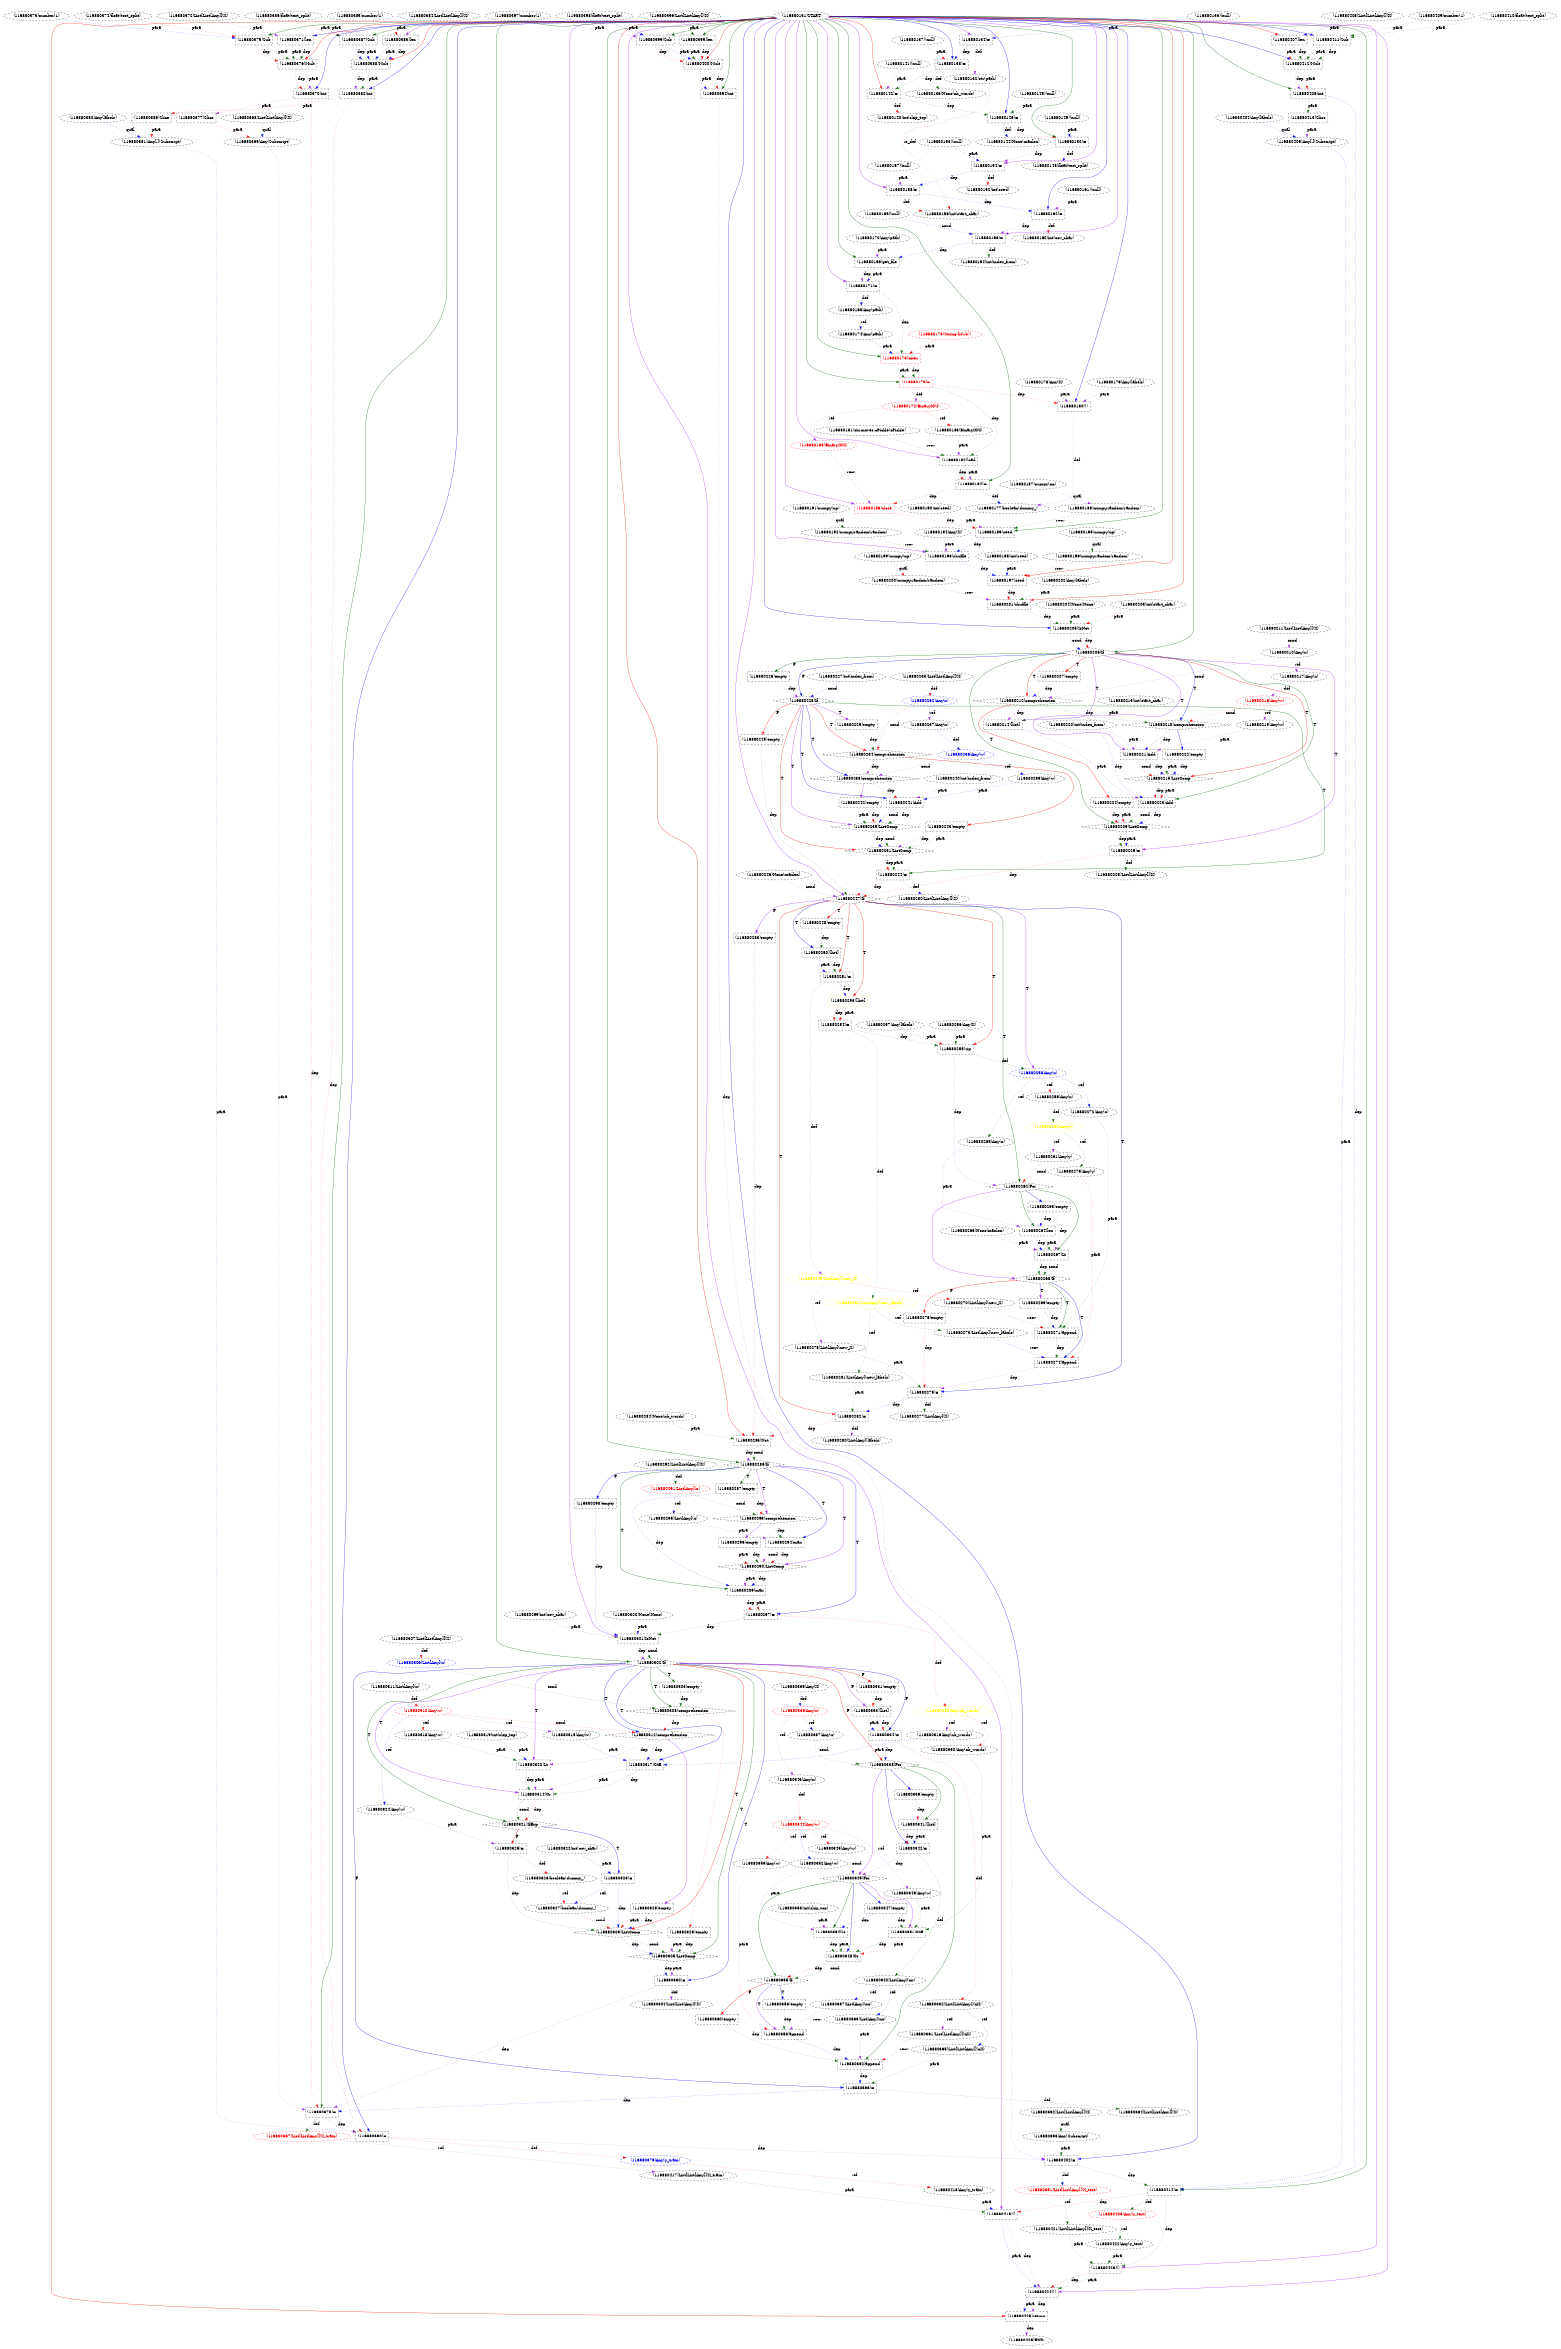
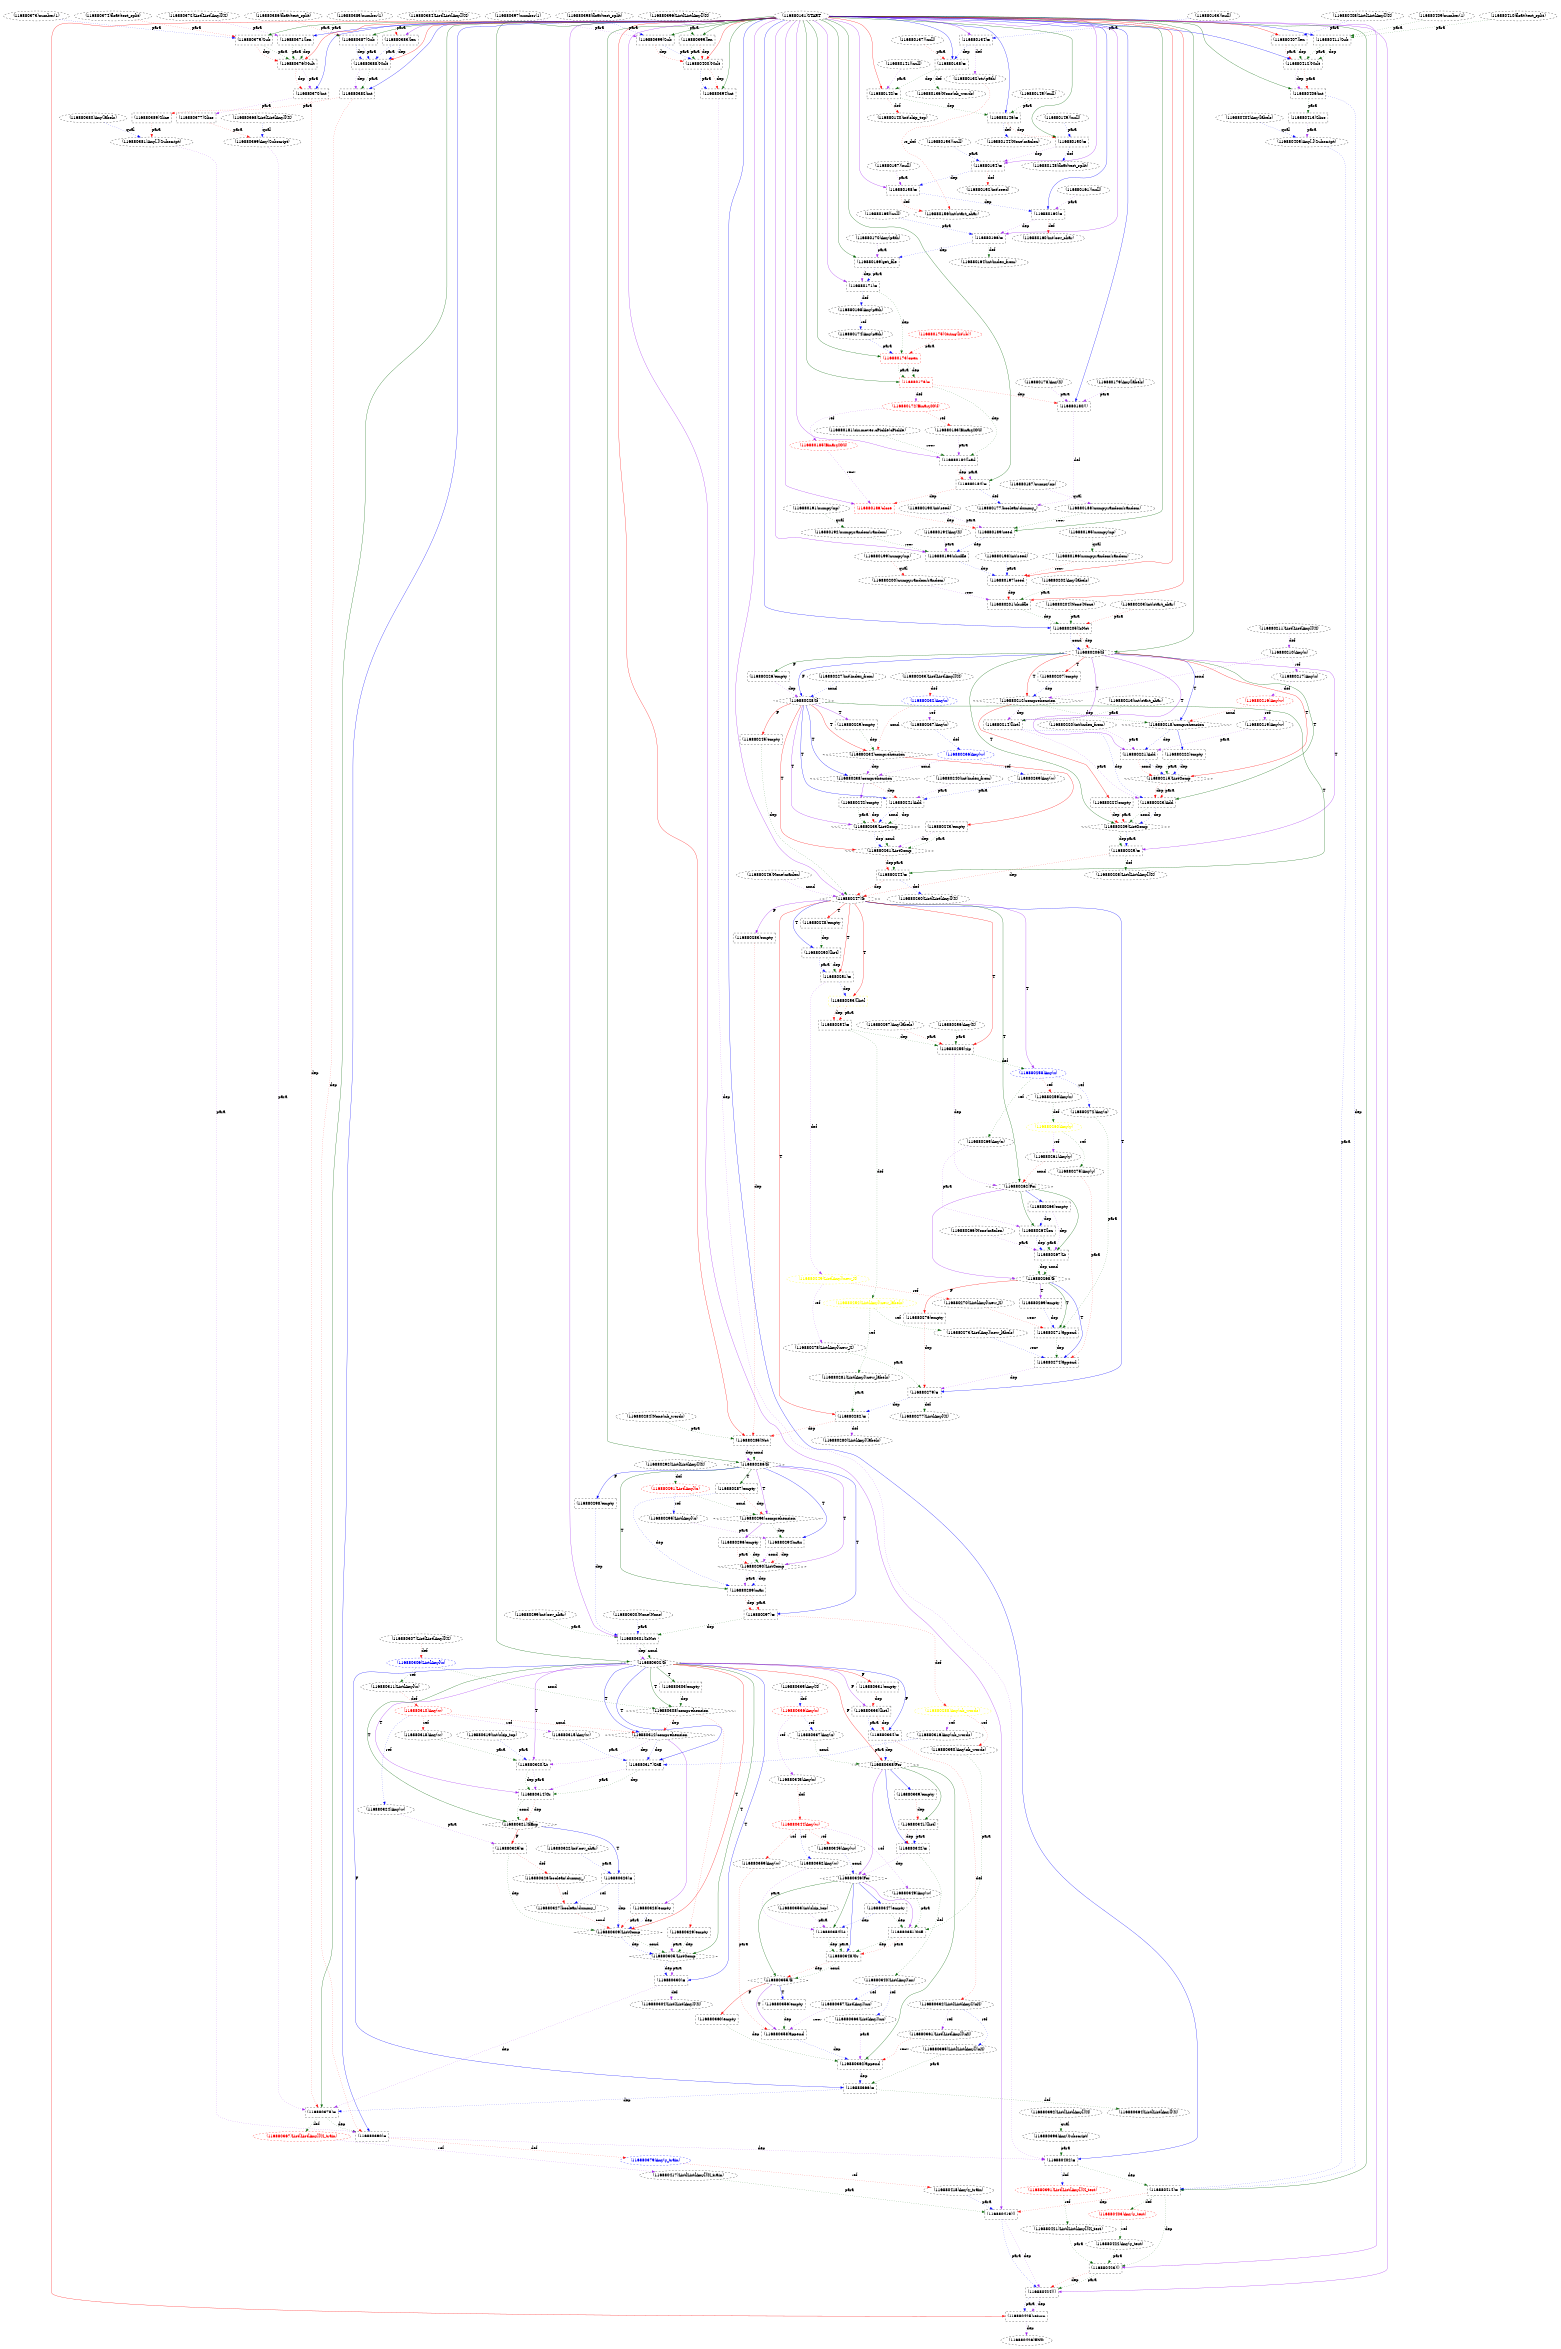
edge "(116880165)(null)" -> "(116880166)=": label "cond" -> "para"
edge "(116880211)List[List[Any]](X)" -> "(116880210)Any(x)": label "cond" -> "def"
edge "(116880306)List[Any](x)" -> "(116880311)List[Any](x)": added, label "ref"
